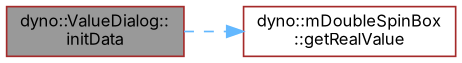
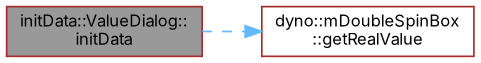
node "dyno::ValueDialog:: initData": label "dyno::ValueDialog:: initData" -> "initData::ValueDialog:: initData"
